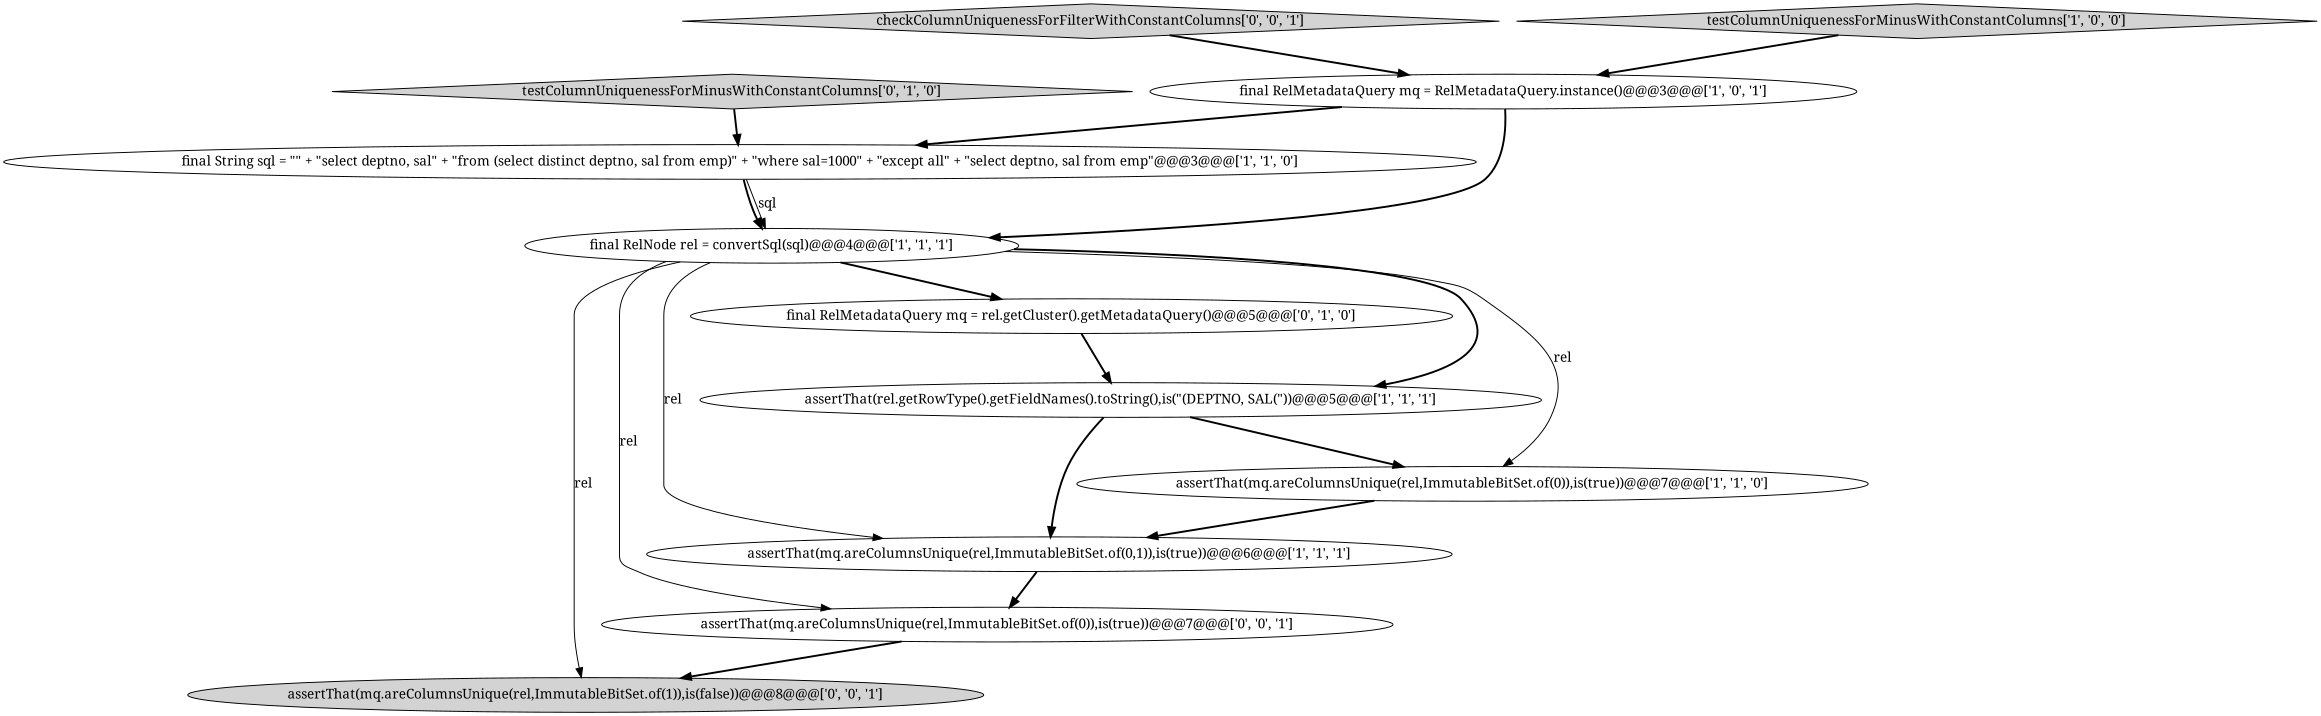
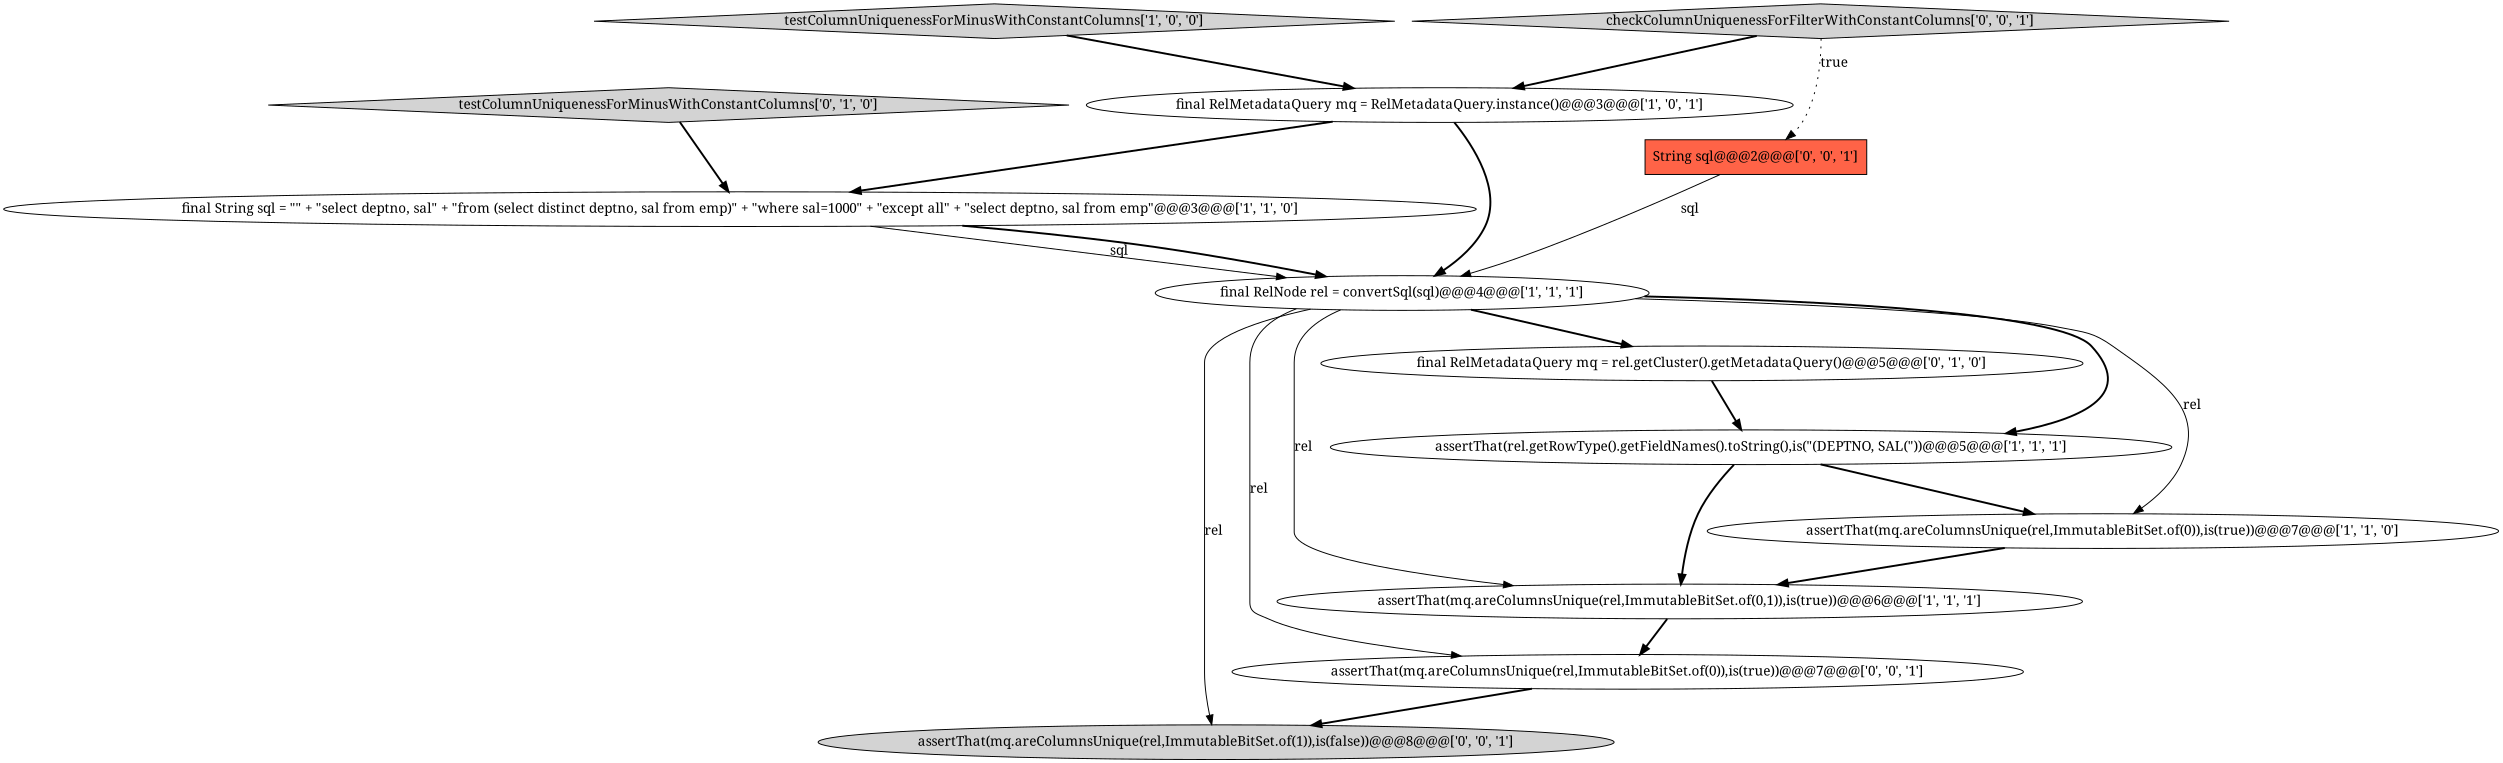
node "String sql@@@2@@@['0', '0', '1']": added
